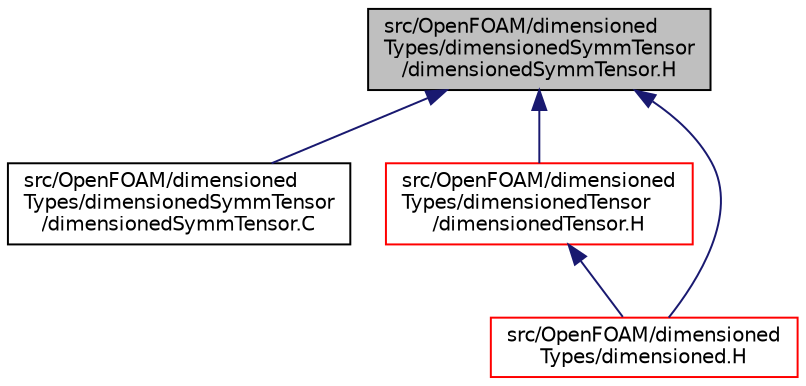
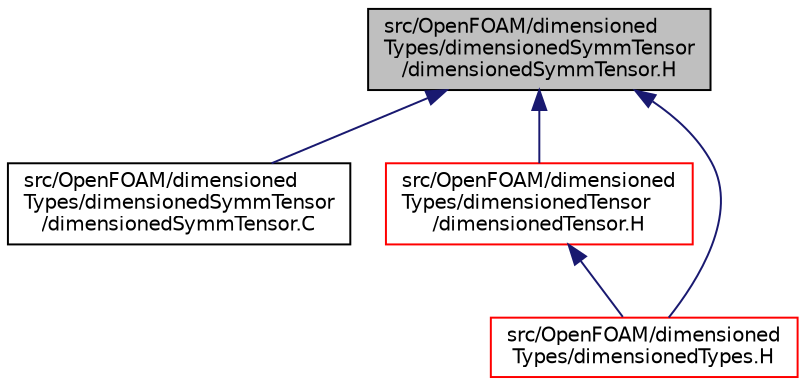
node "src/OpenFOAM/dimensioned Types/dimensioned.H": label "src/OpenFOAM/dimensioned Types/dimensioned.H" -> "src/OpenFOAM/dimensioned Types/dimensionedTypes.H"
